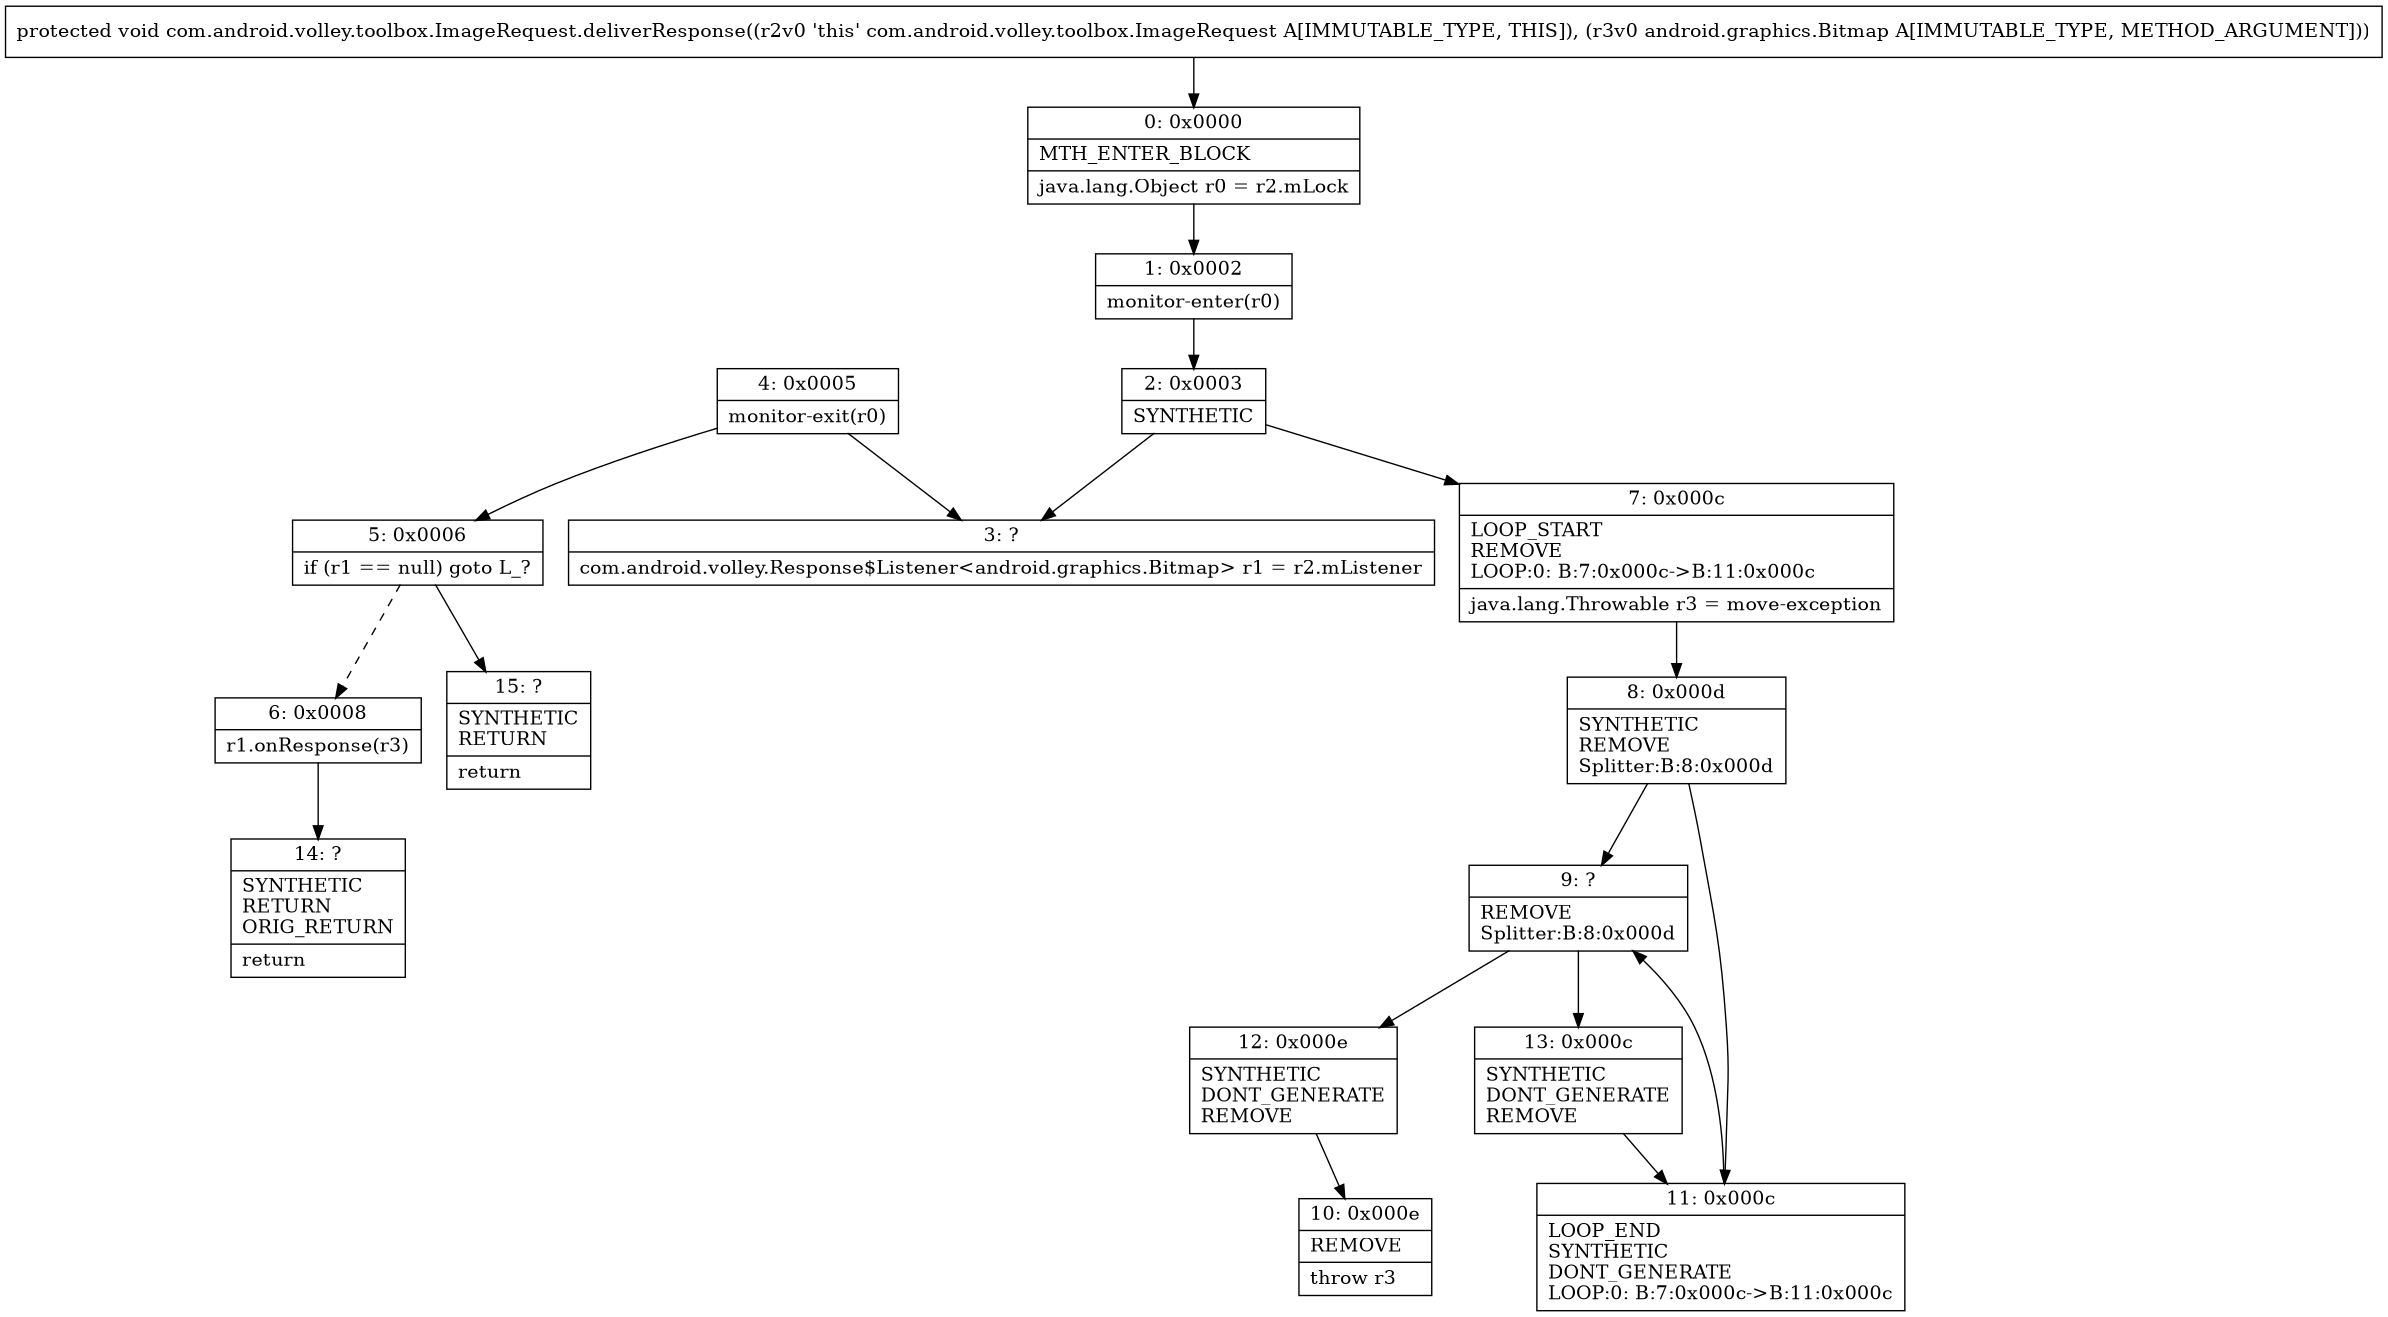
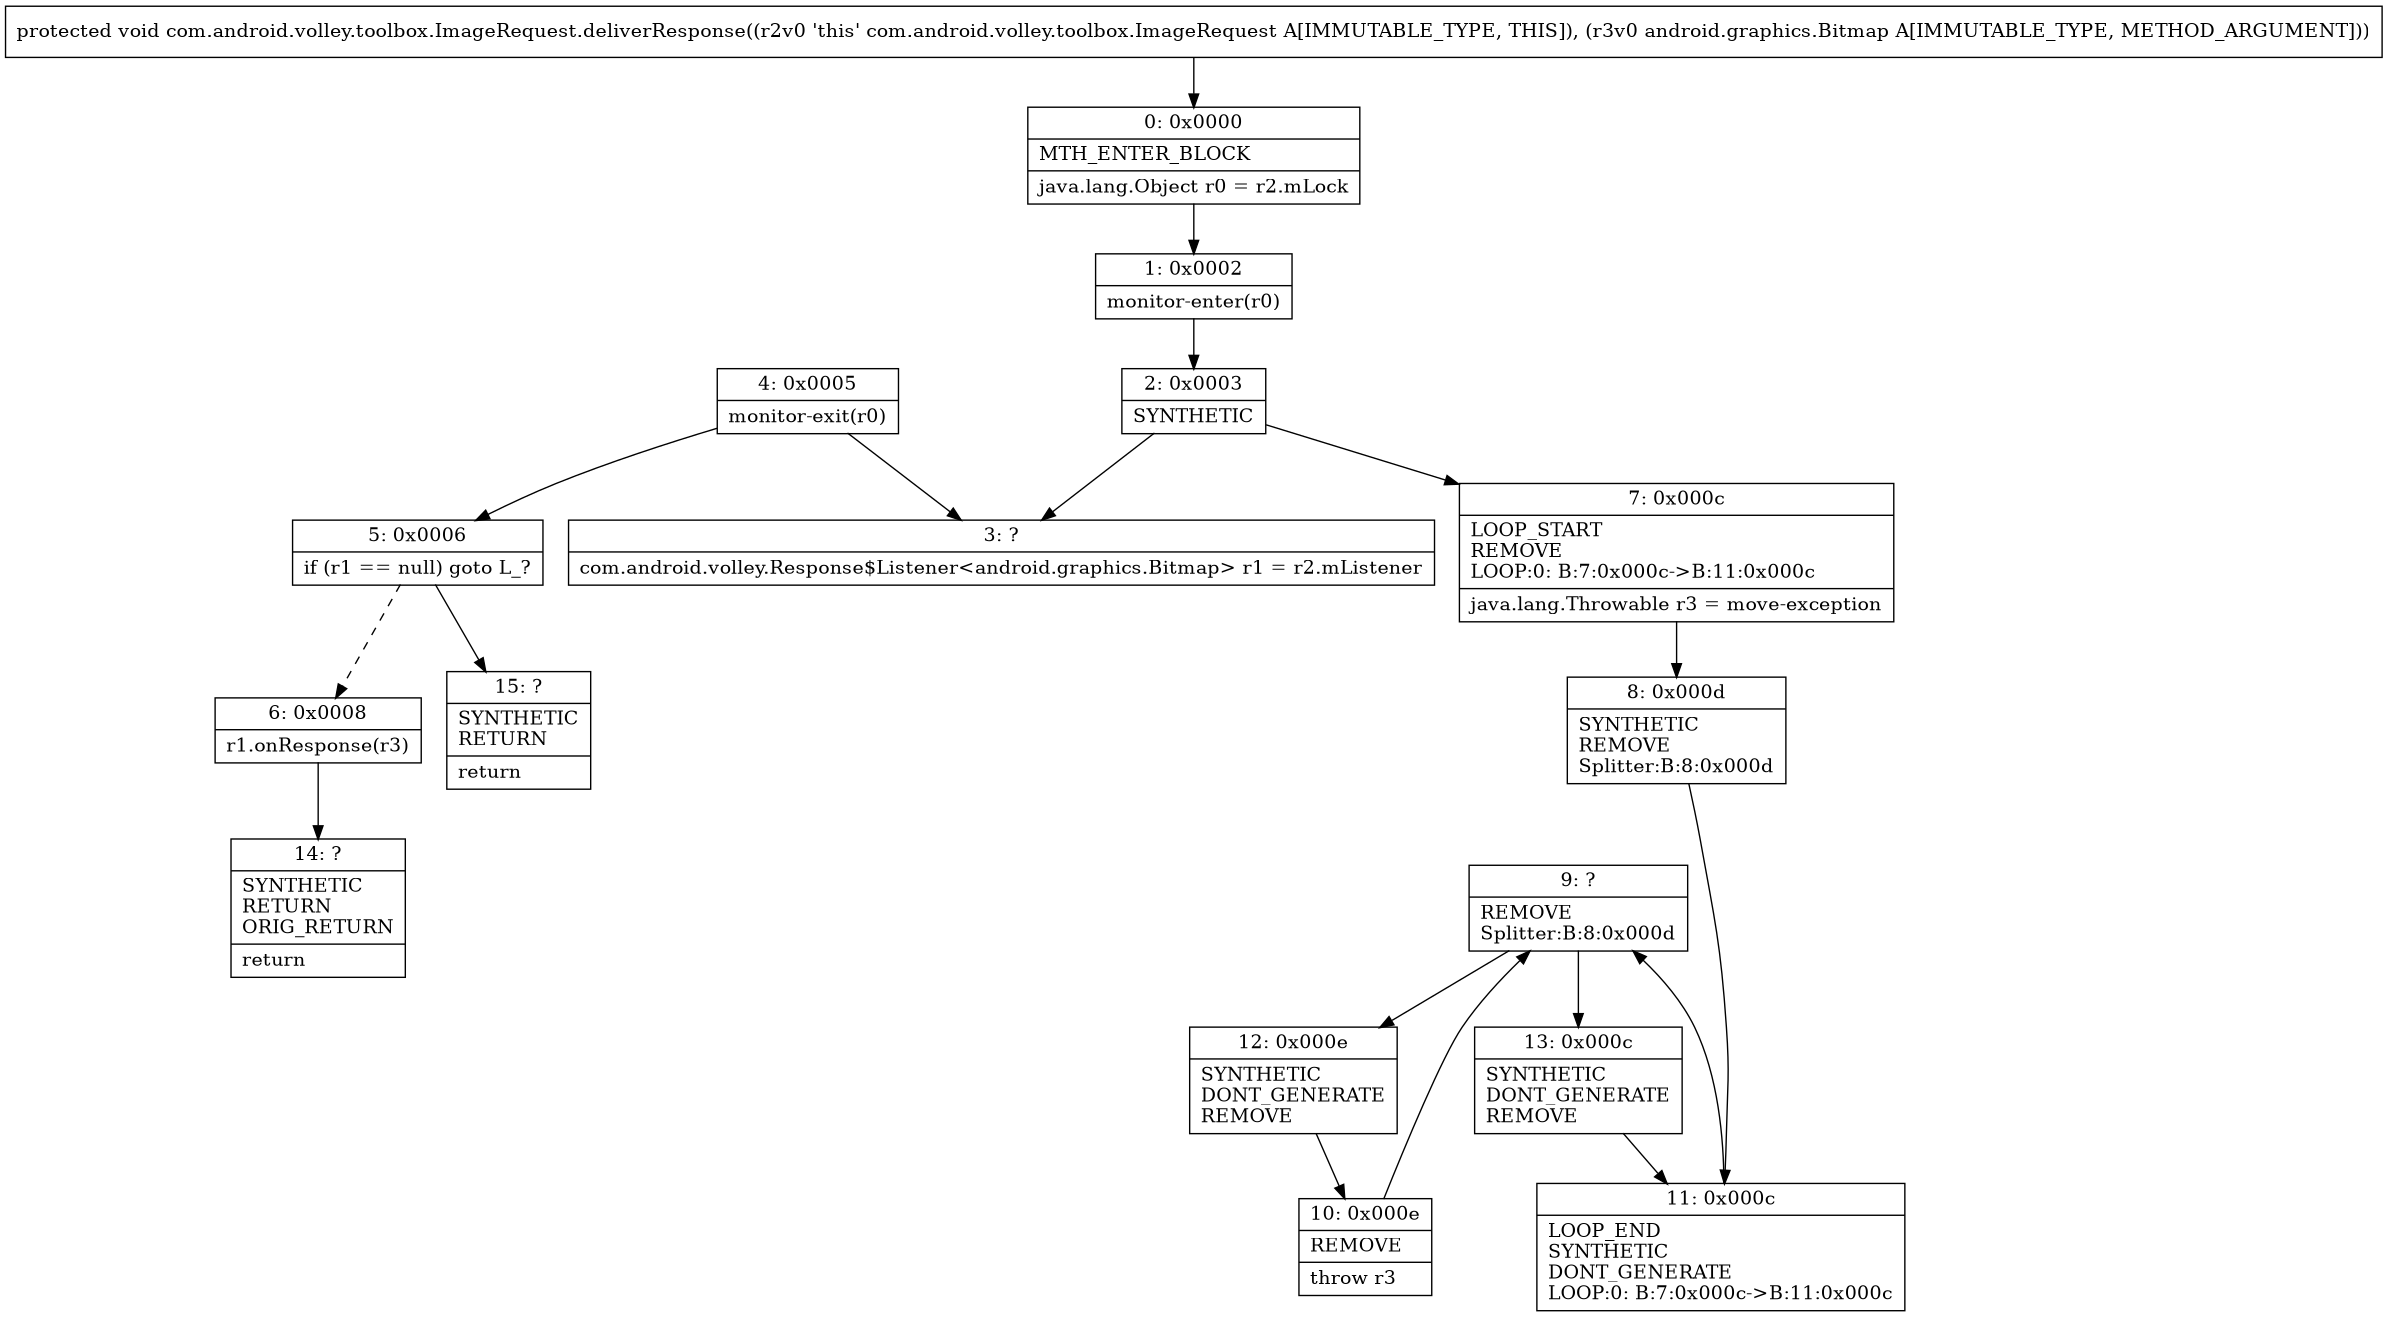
edge "8: 0x000d" -> "9: ?": now "10: 0x000e" -> "9: ?"
